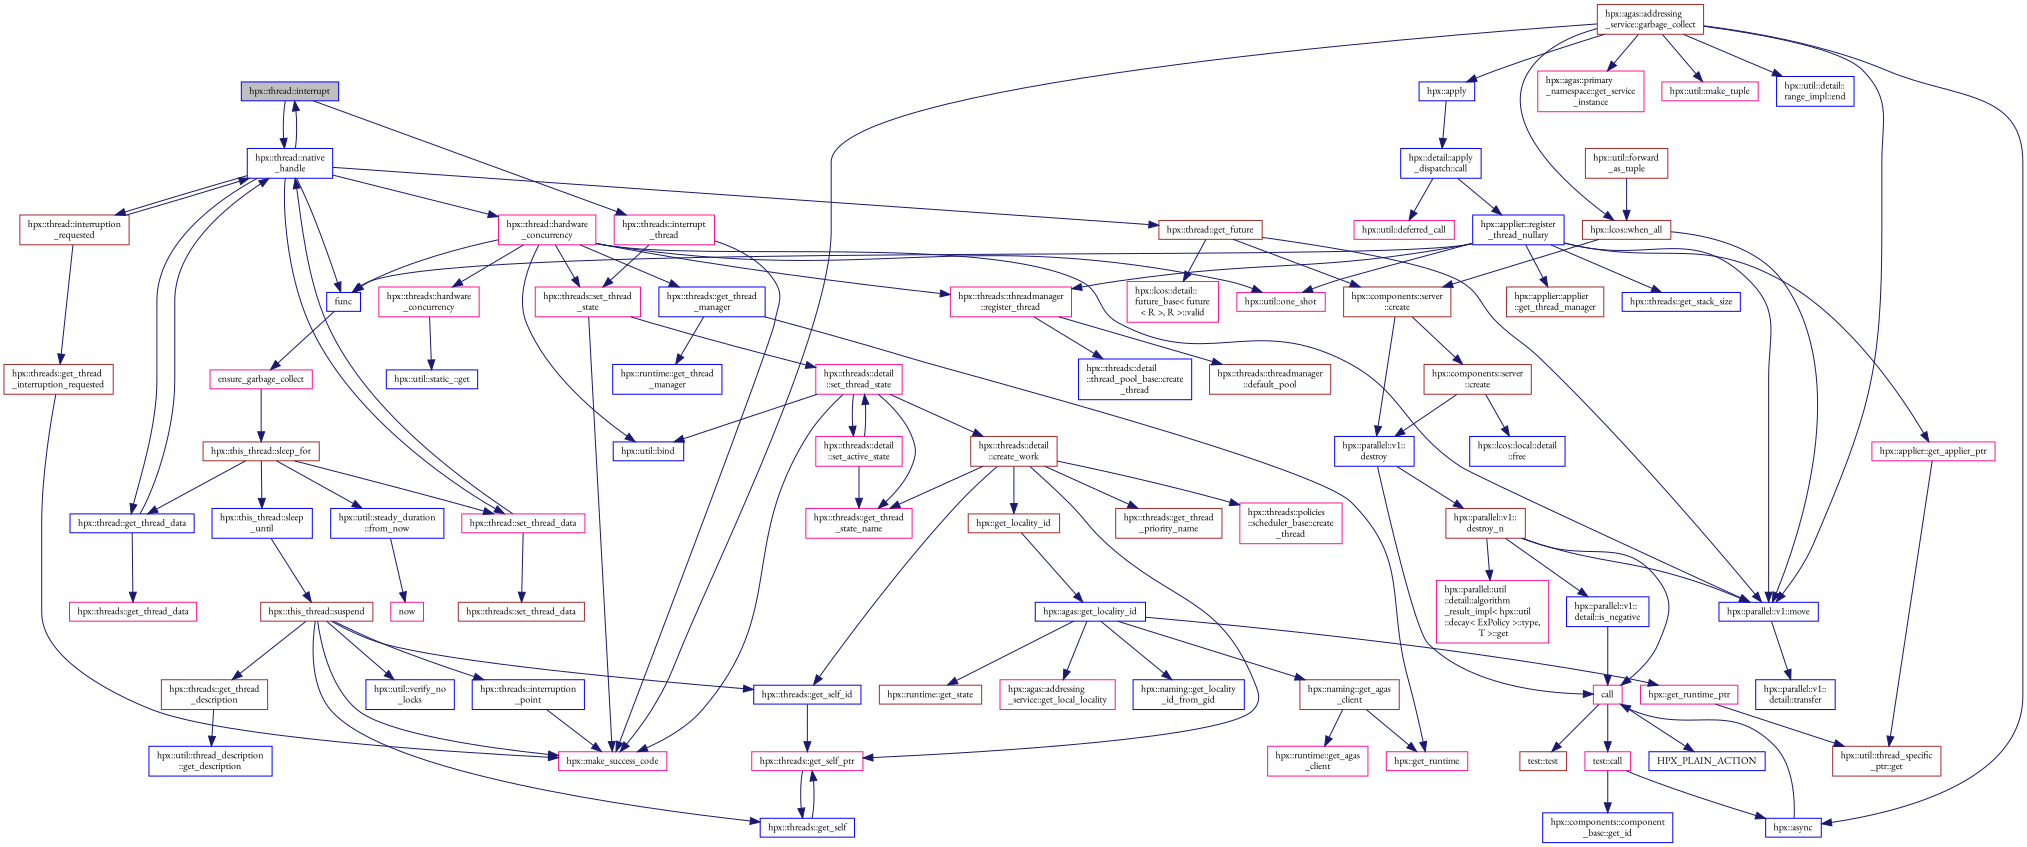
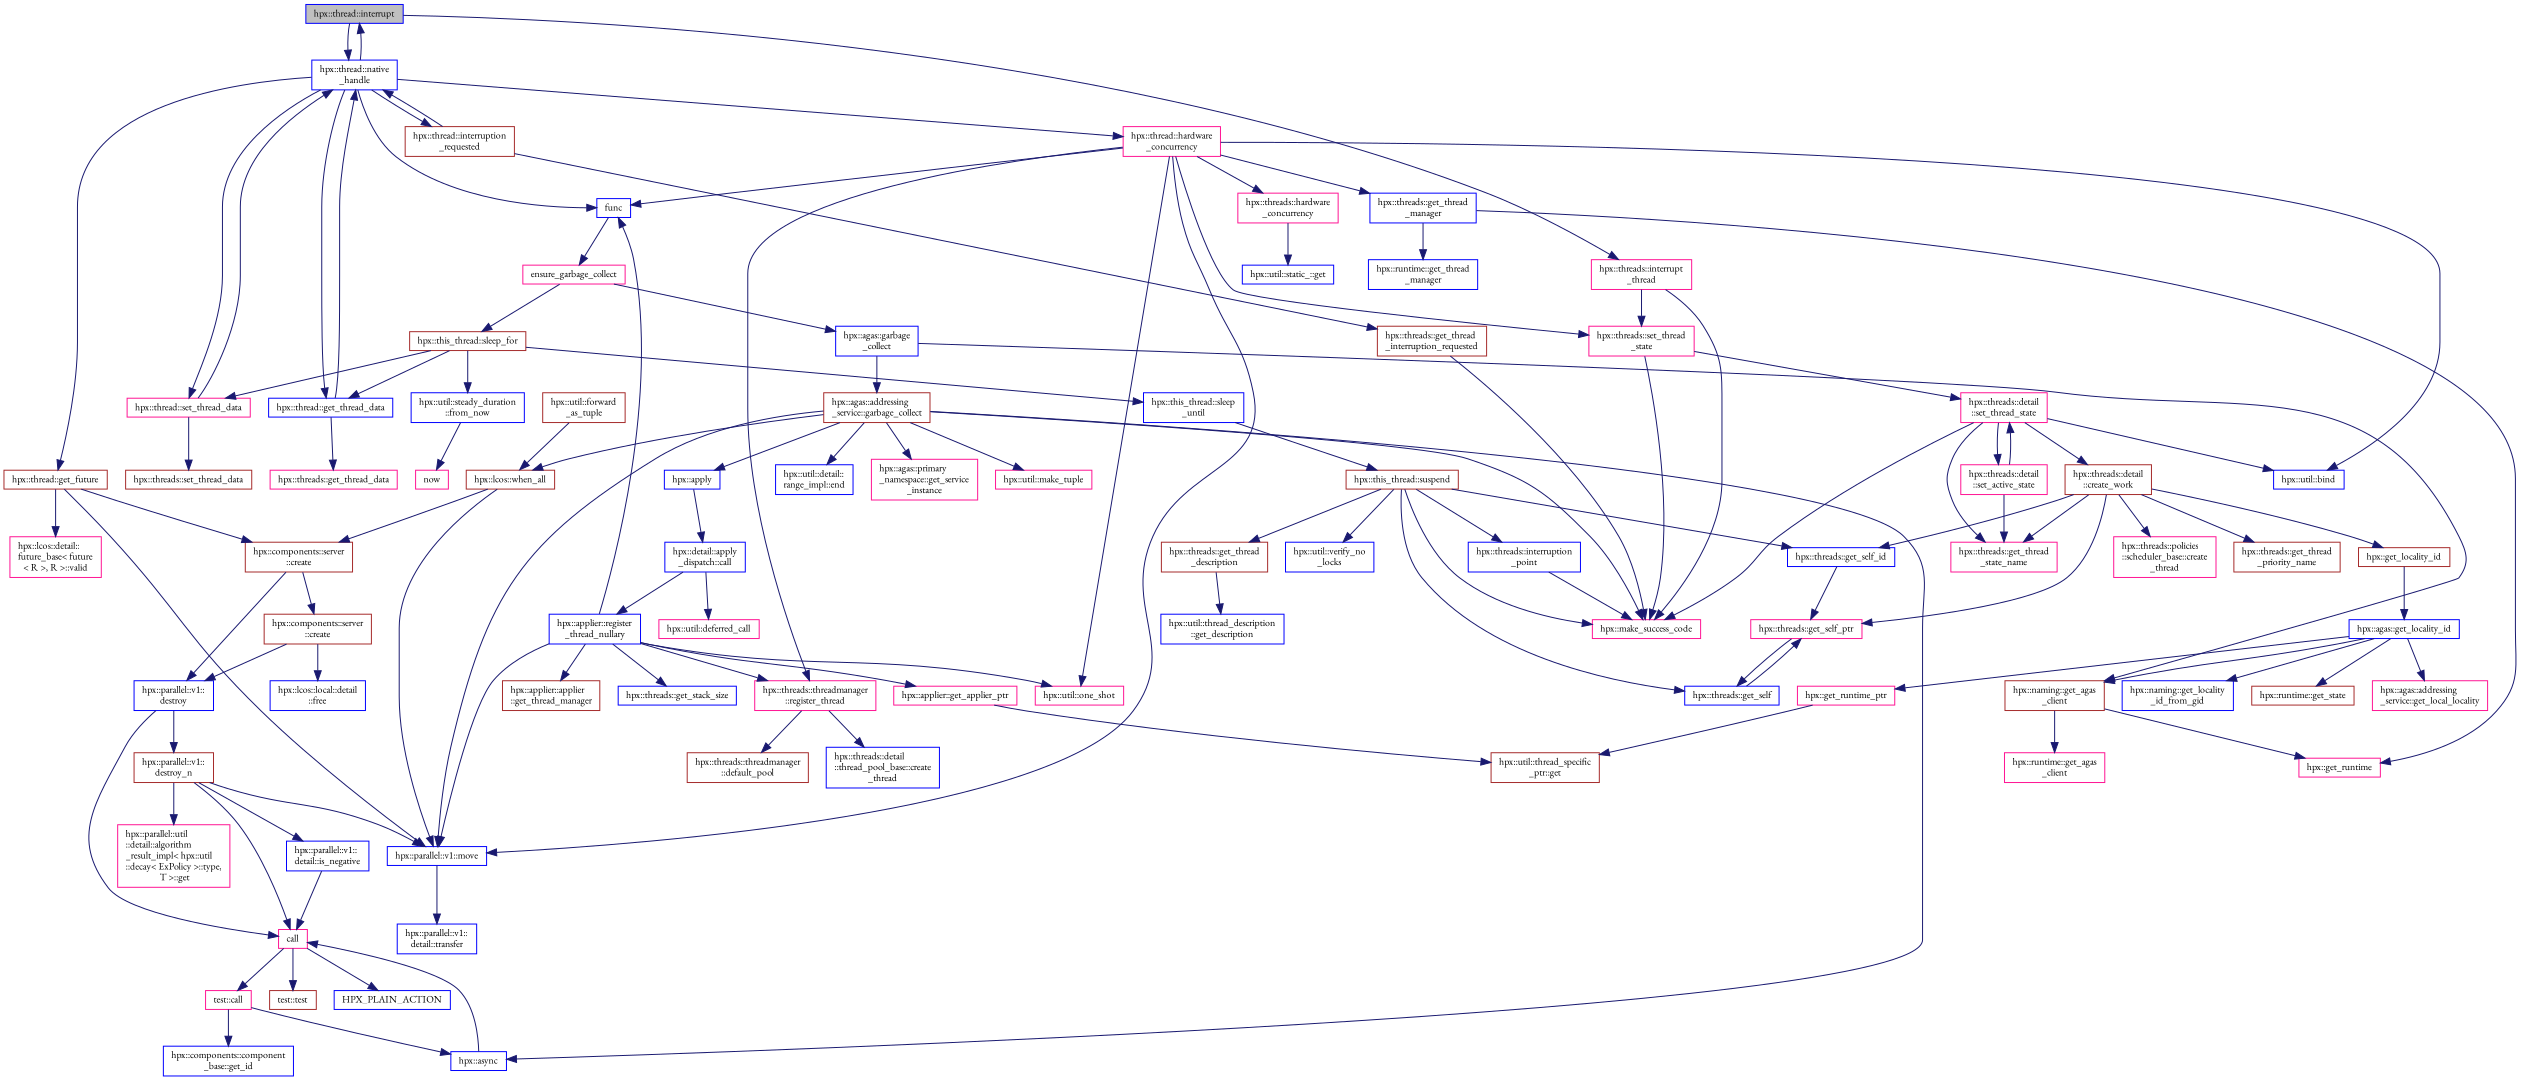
node "hpx::agas::garbage _collect": added
